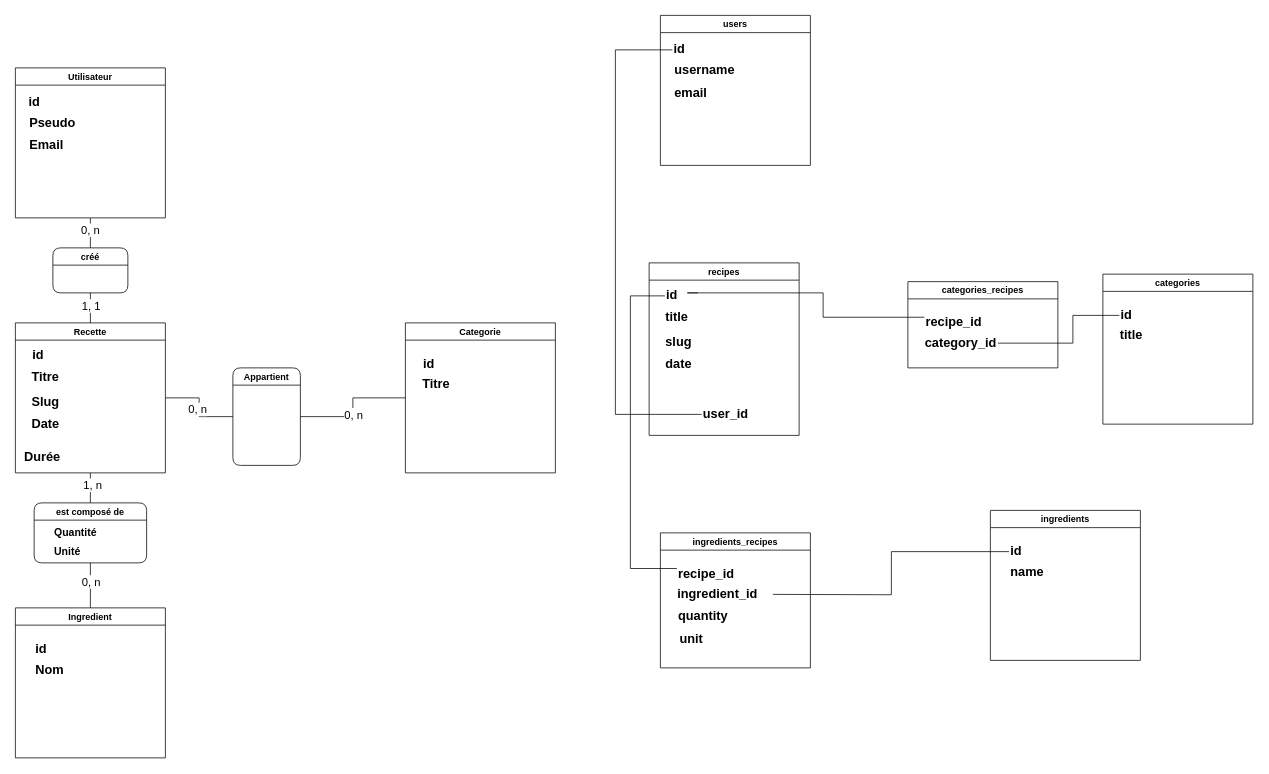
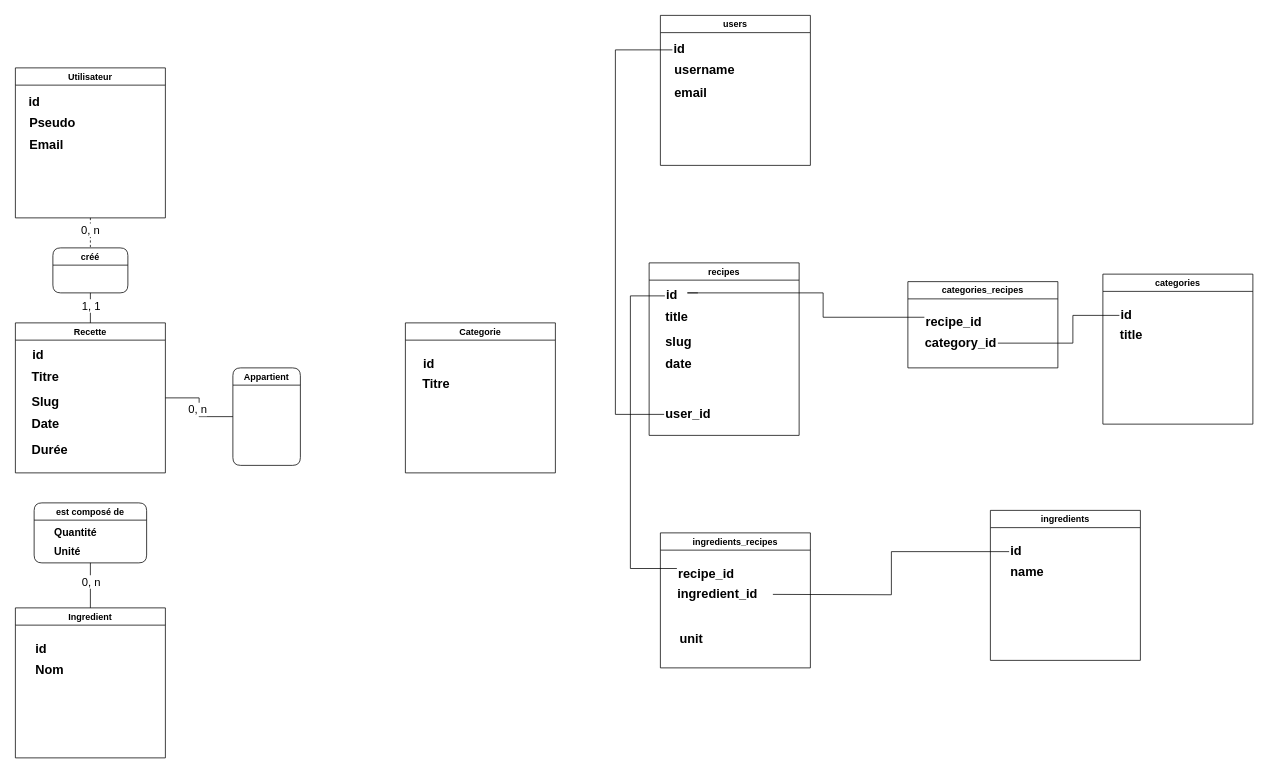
edge "Utilisateur" -- "créé": style solid -> dashed
node "user_id": moved (724, 414) -> (687, 414)
edge "Categorie" -- "Appartient": removed, label "0, n"
node "Durée": moved (45, 458) -> (53, 450)
edge "Recette" -- "est composé de": removed, label "1, n"
node "quantity": removed
